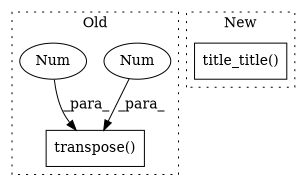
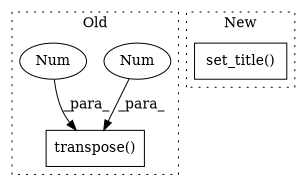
node "title_title()": label "title_title()" -> "set_title()"
